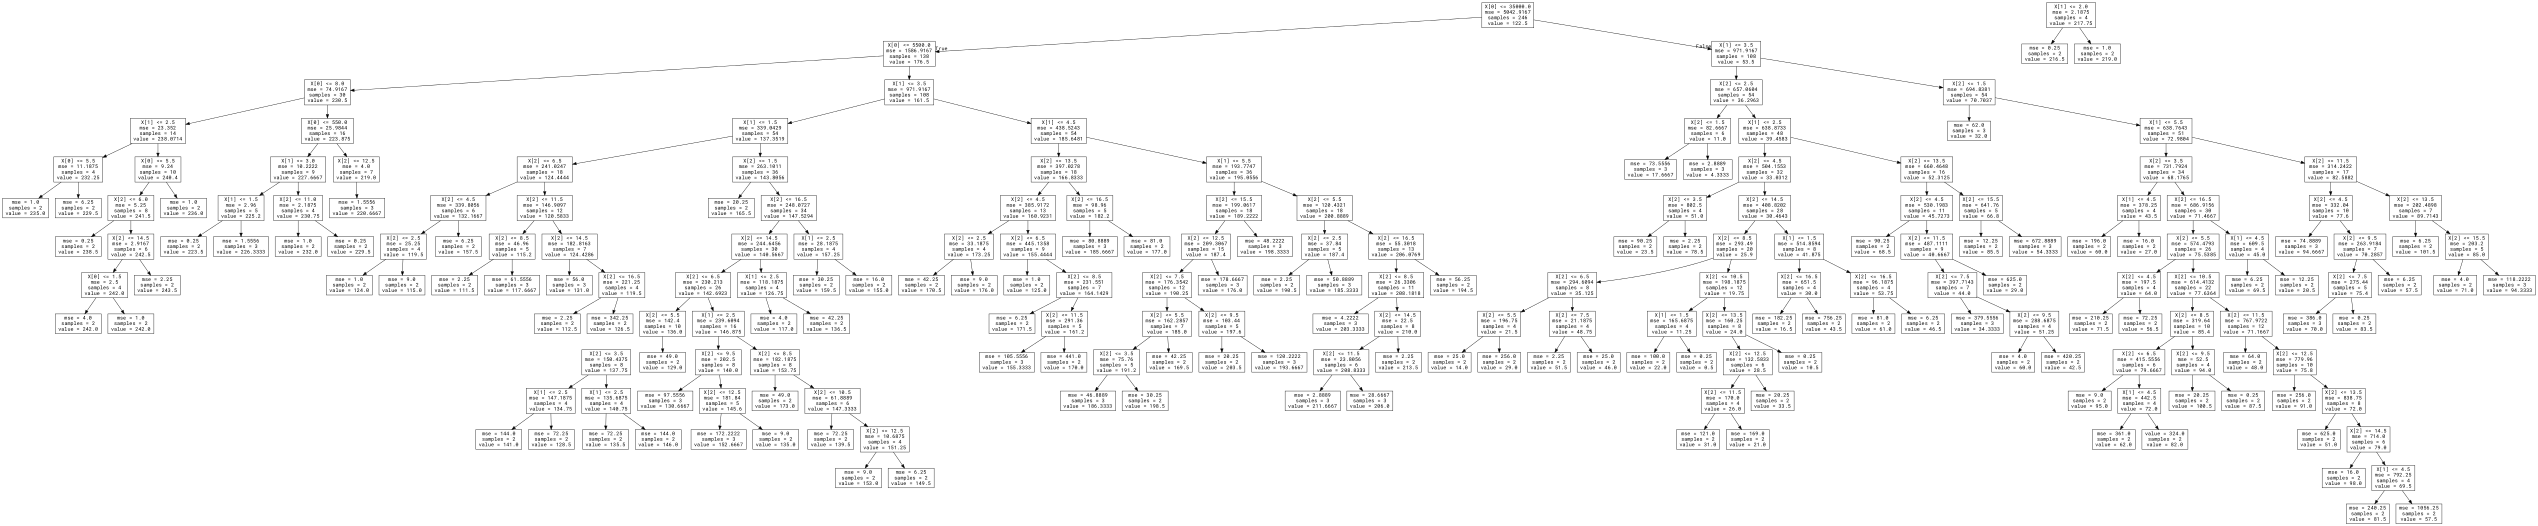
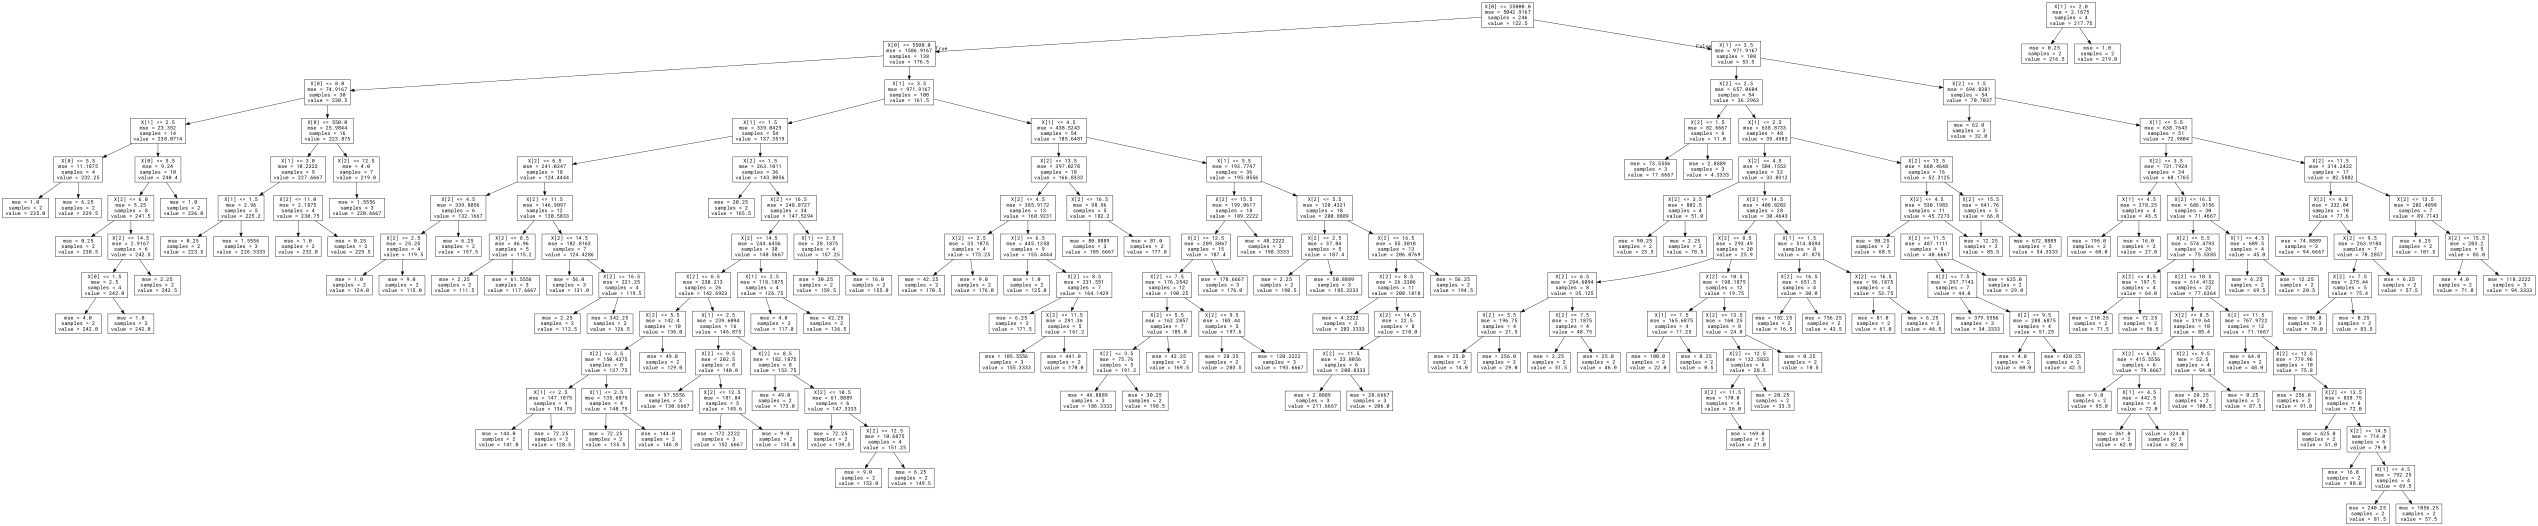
edge "X[1] <= 3.0 mse = 10.2222 samples = 9 value = 227.6667" -> "X[2] <= 11.0 mse = 2.1875 samples = 4 value = 230.75": removed
edge "X[2] <= 4.5 mse = 530.1983 samples = 11 value = 45.7273" -> "X[2] <= 11.5 mse = 487.1111 samples = 9 value = 40.6667": now "X[2] <= 4.5 mse = 530.1983 samples = 11 value = 45.7273" -> "mse = 12.25 samples = 2 value = 85.5"
edge "X[2] <= 5.5 mse = 142.4 samples = 10 value = 136.0" -> "X[2] <= 3.5 mse = 150.4375 samples = 8 value = 137.75": added
node "mse = 2.25 samples = 2 value = 213.5": removed
node "mse = 121.0 samples = 2 value = 31.0": removed
